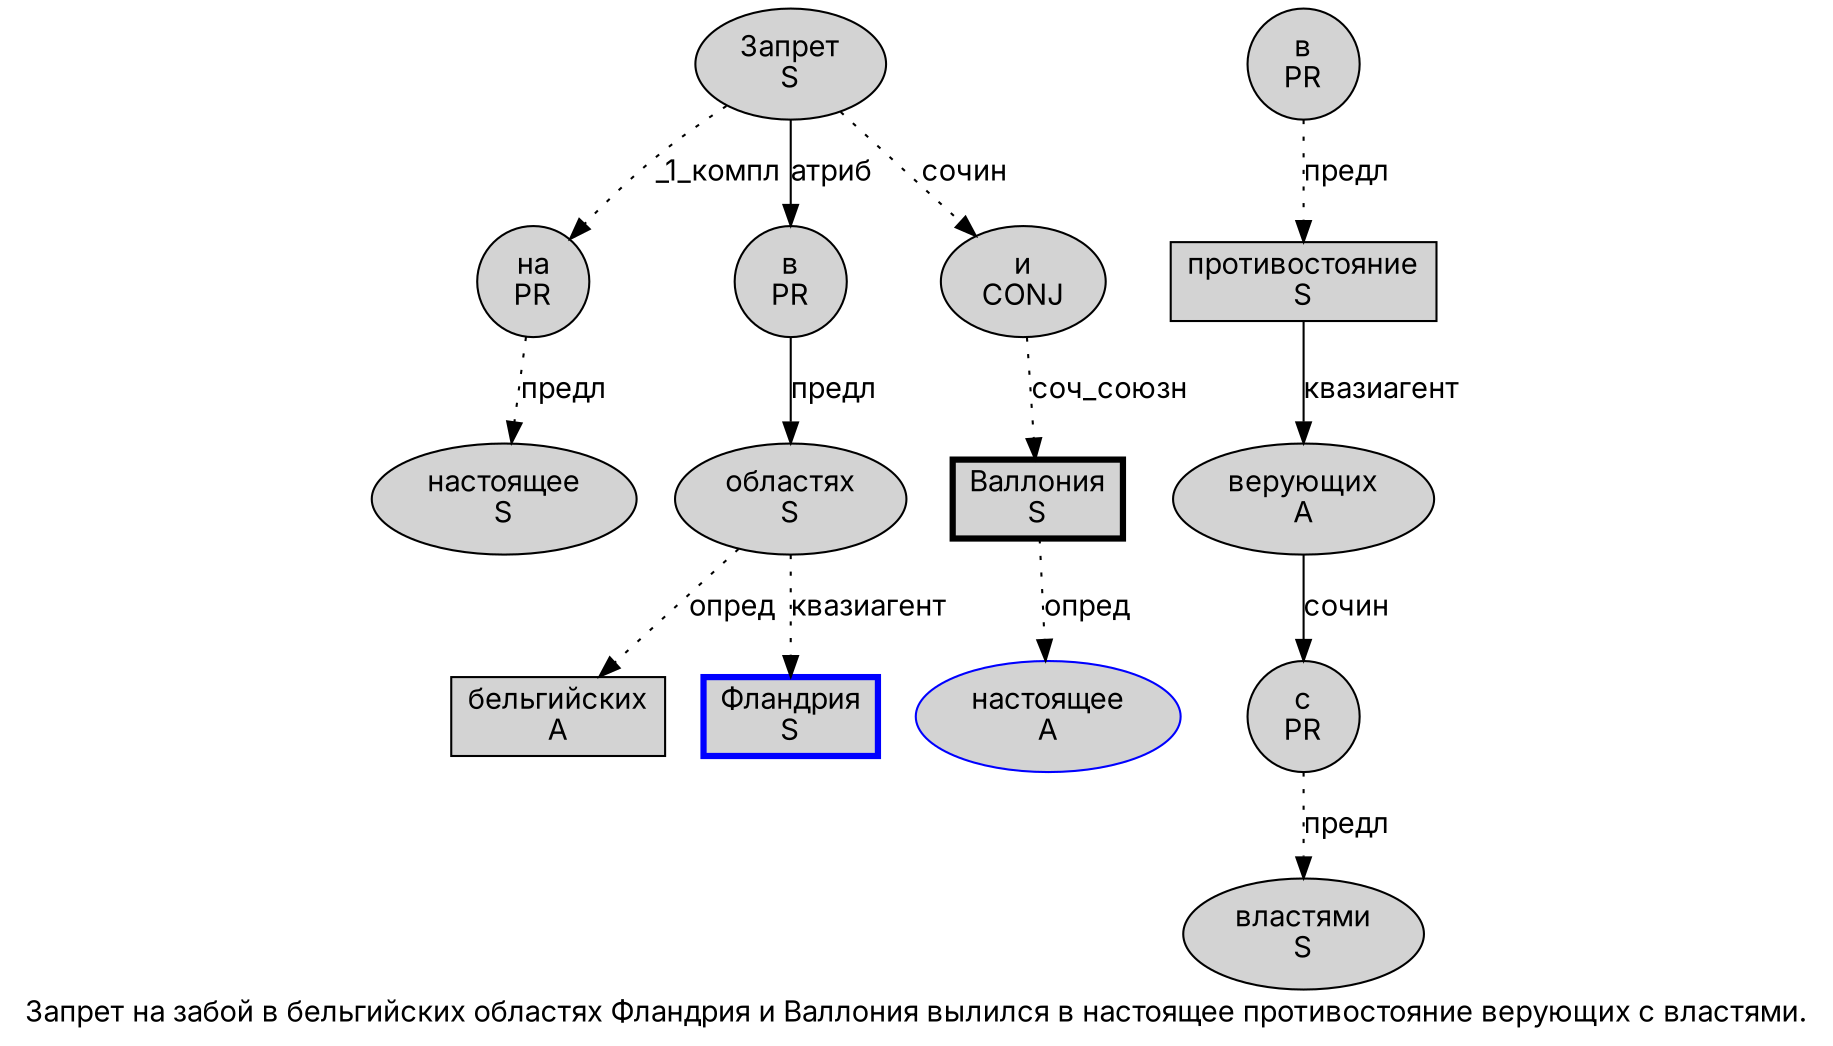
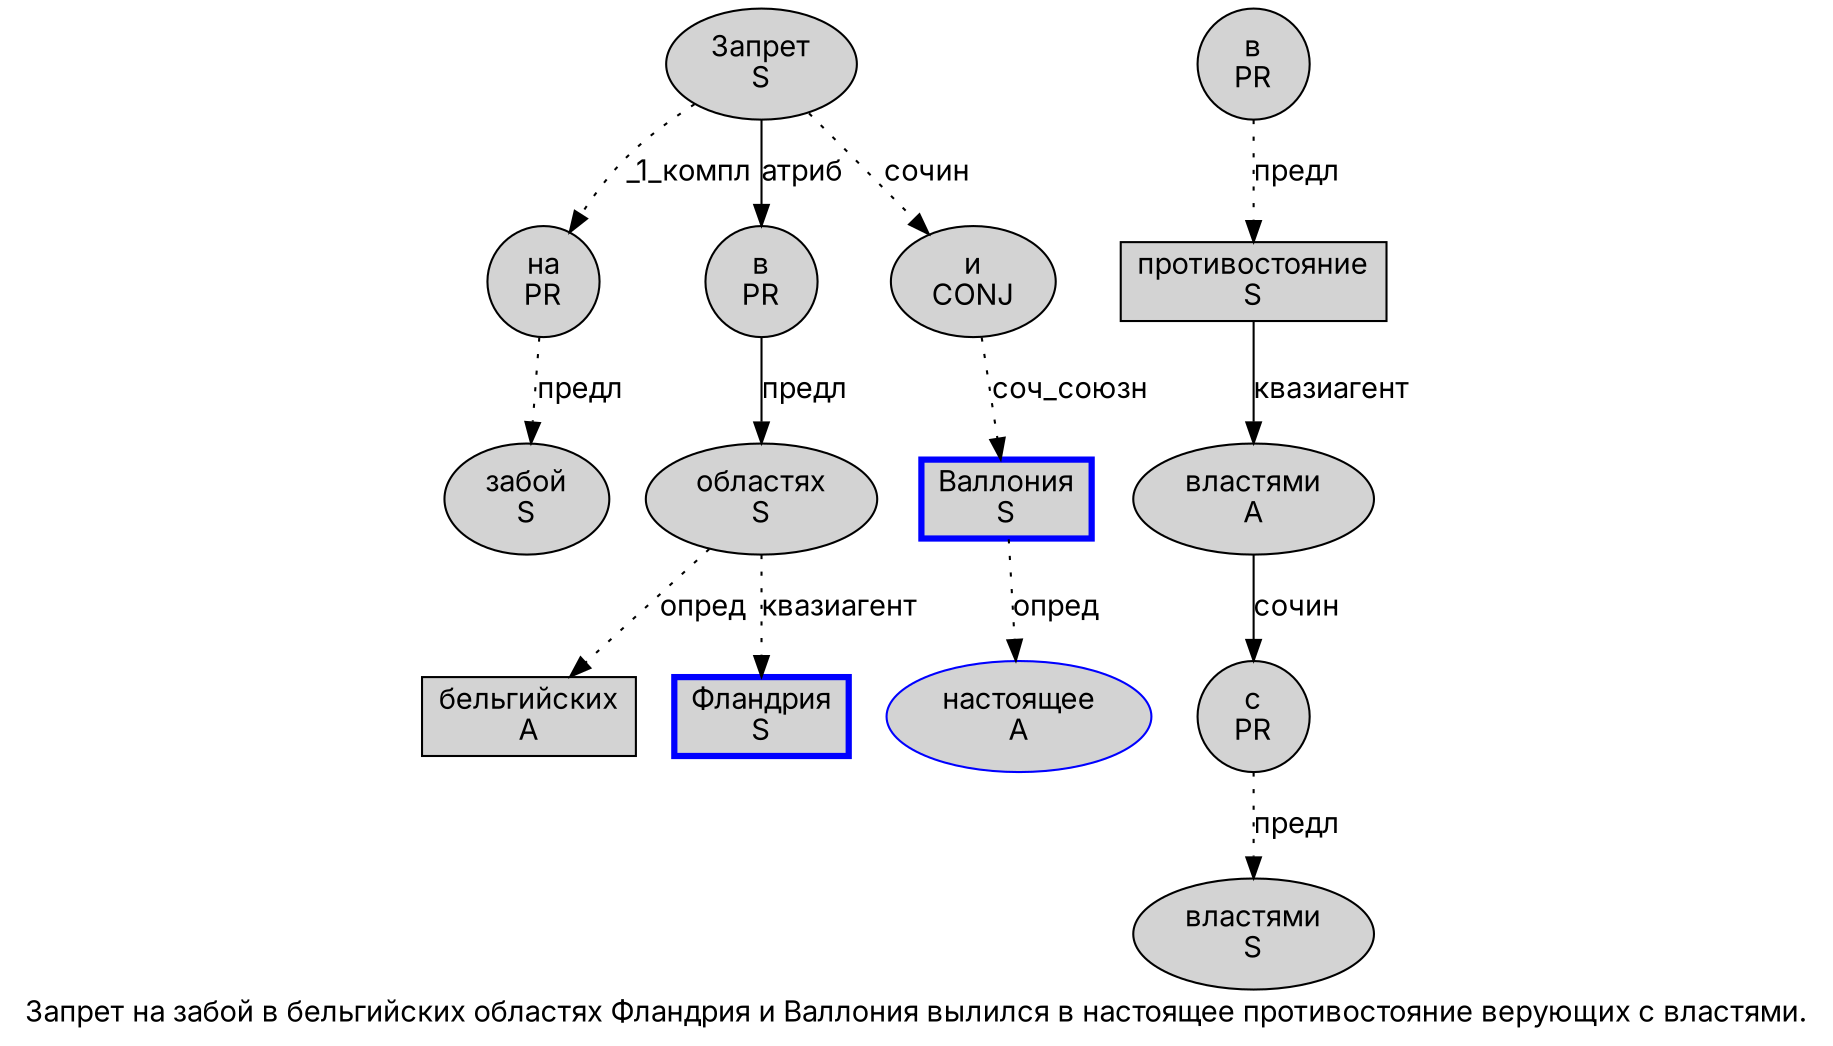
node "настоящее S": label "настоящее S" -> "забой S"
node "Валлония S": color black -> blue
node "верующих A": label "верующих A" -> "властями A"
